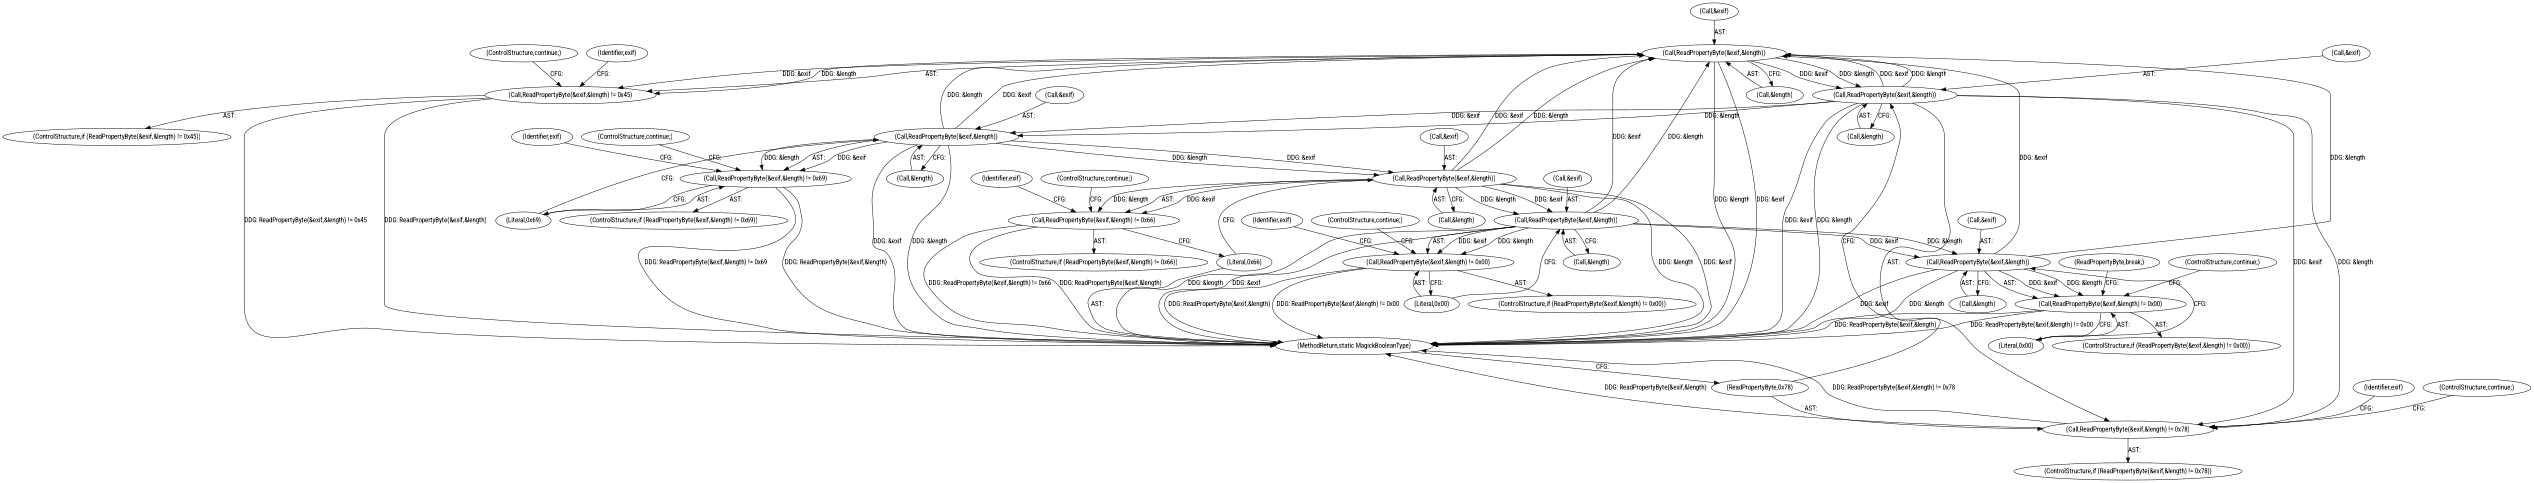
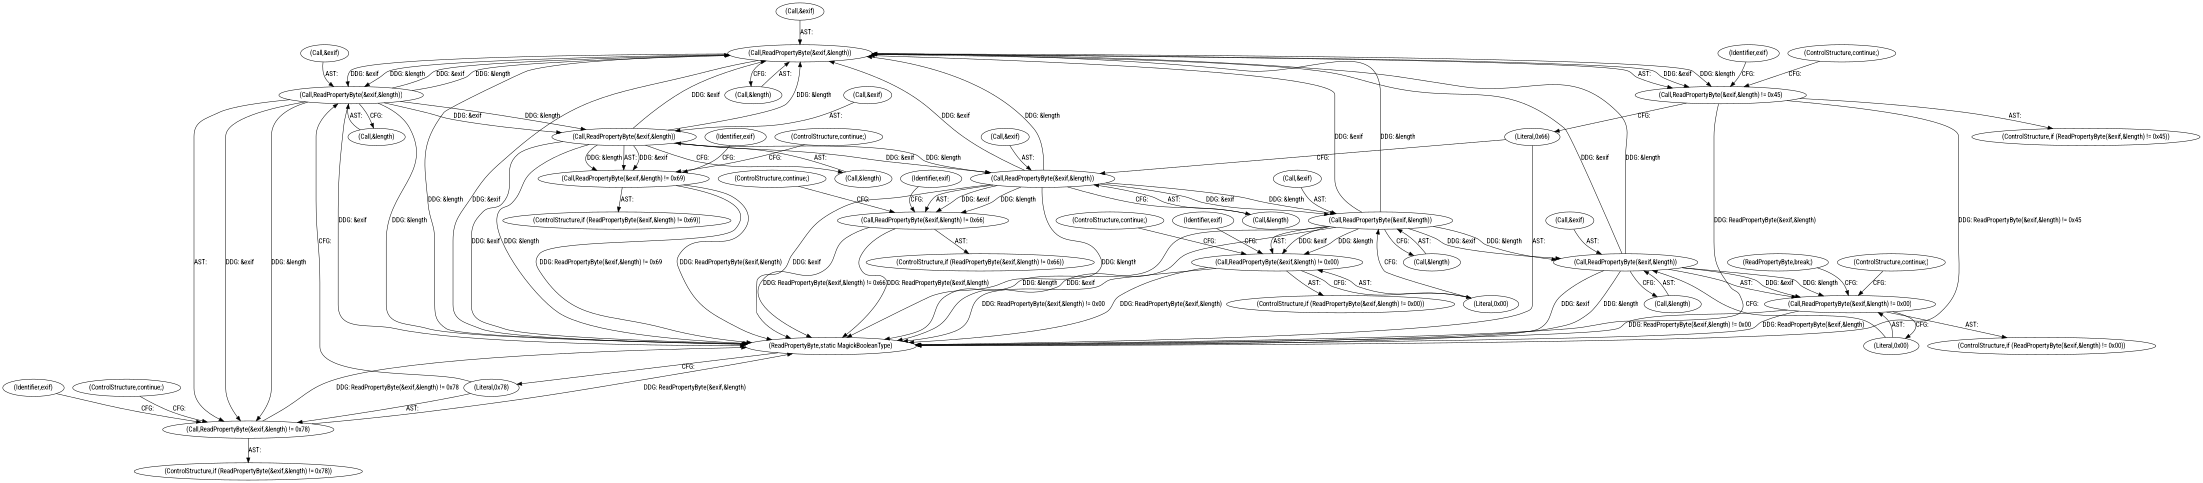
node "(Literal,0x69)": removed
edge "(Call,ReadPropertyByte(&exif,&length) != 0x66)" -> "(Literal,0x66)": now "(Call,ReadPropertyByte(&exif,&length) != 0x45)" -> "(Literal,0x66)"
node "(MethodReturn,static MagickBooleanType)": label "(MethodReturn,static MagickBooleanType)" -> "(ReadPropertyByte,static MagickBooleanType)"
node "(ReadPropertyByte,0x78)": label "(ReadPropertyByte,0x78)" -> "(Literal,0x78)"
